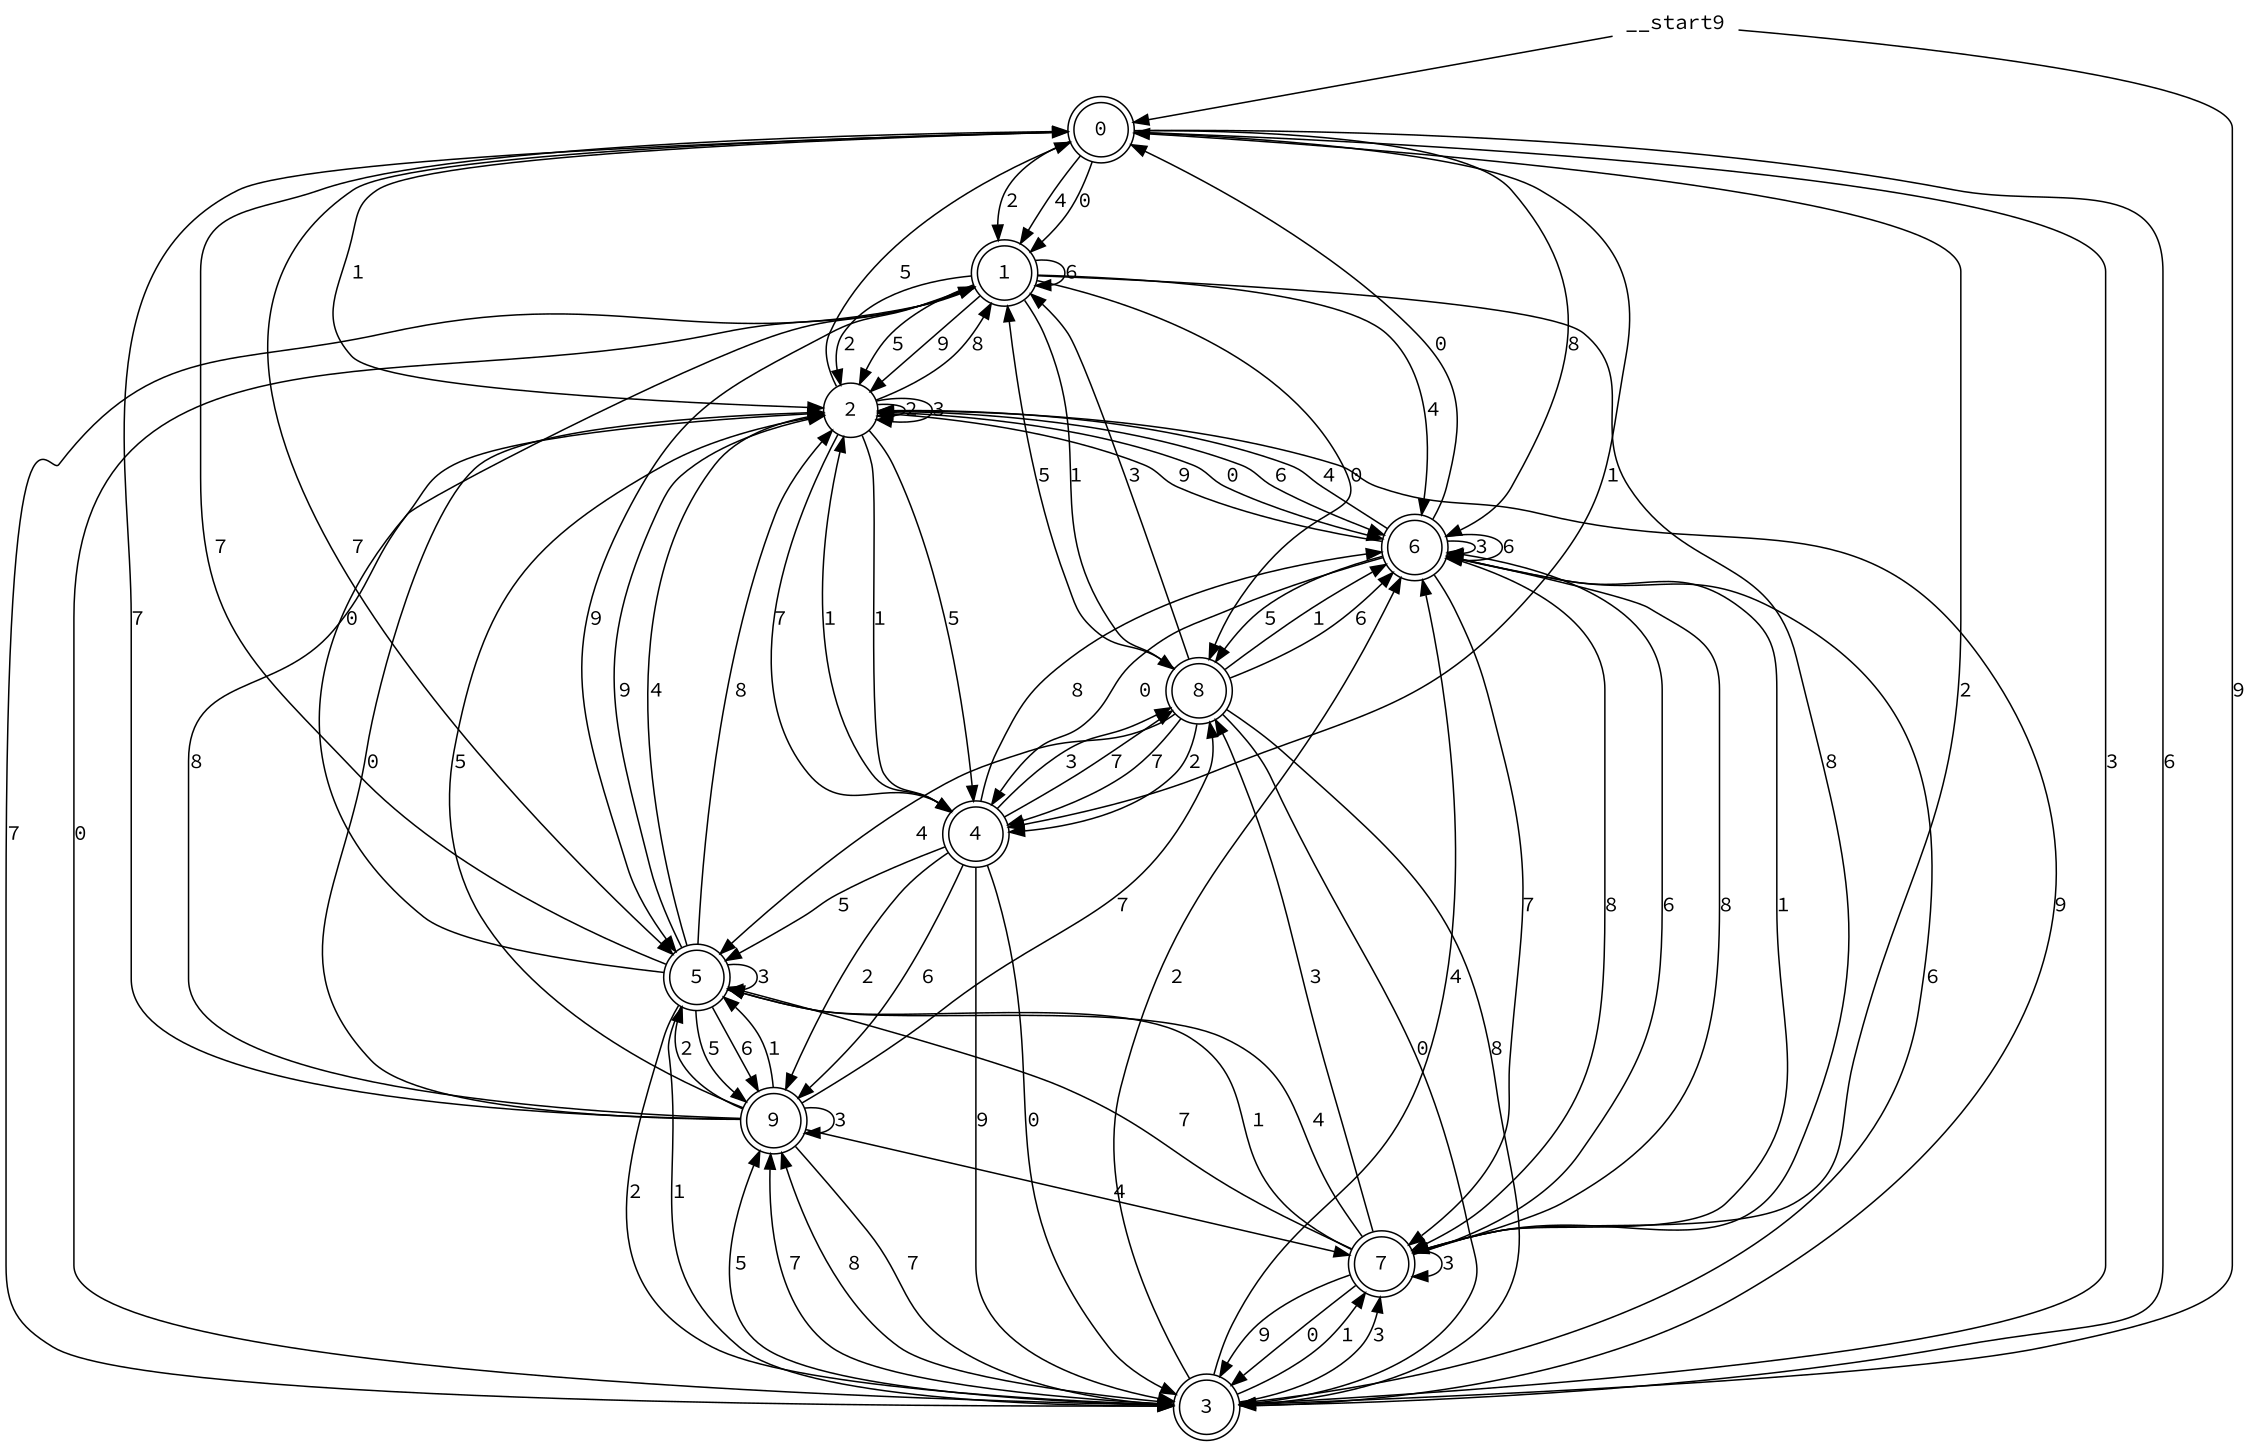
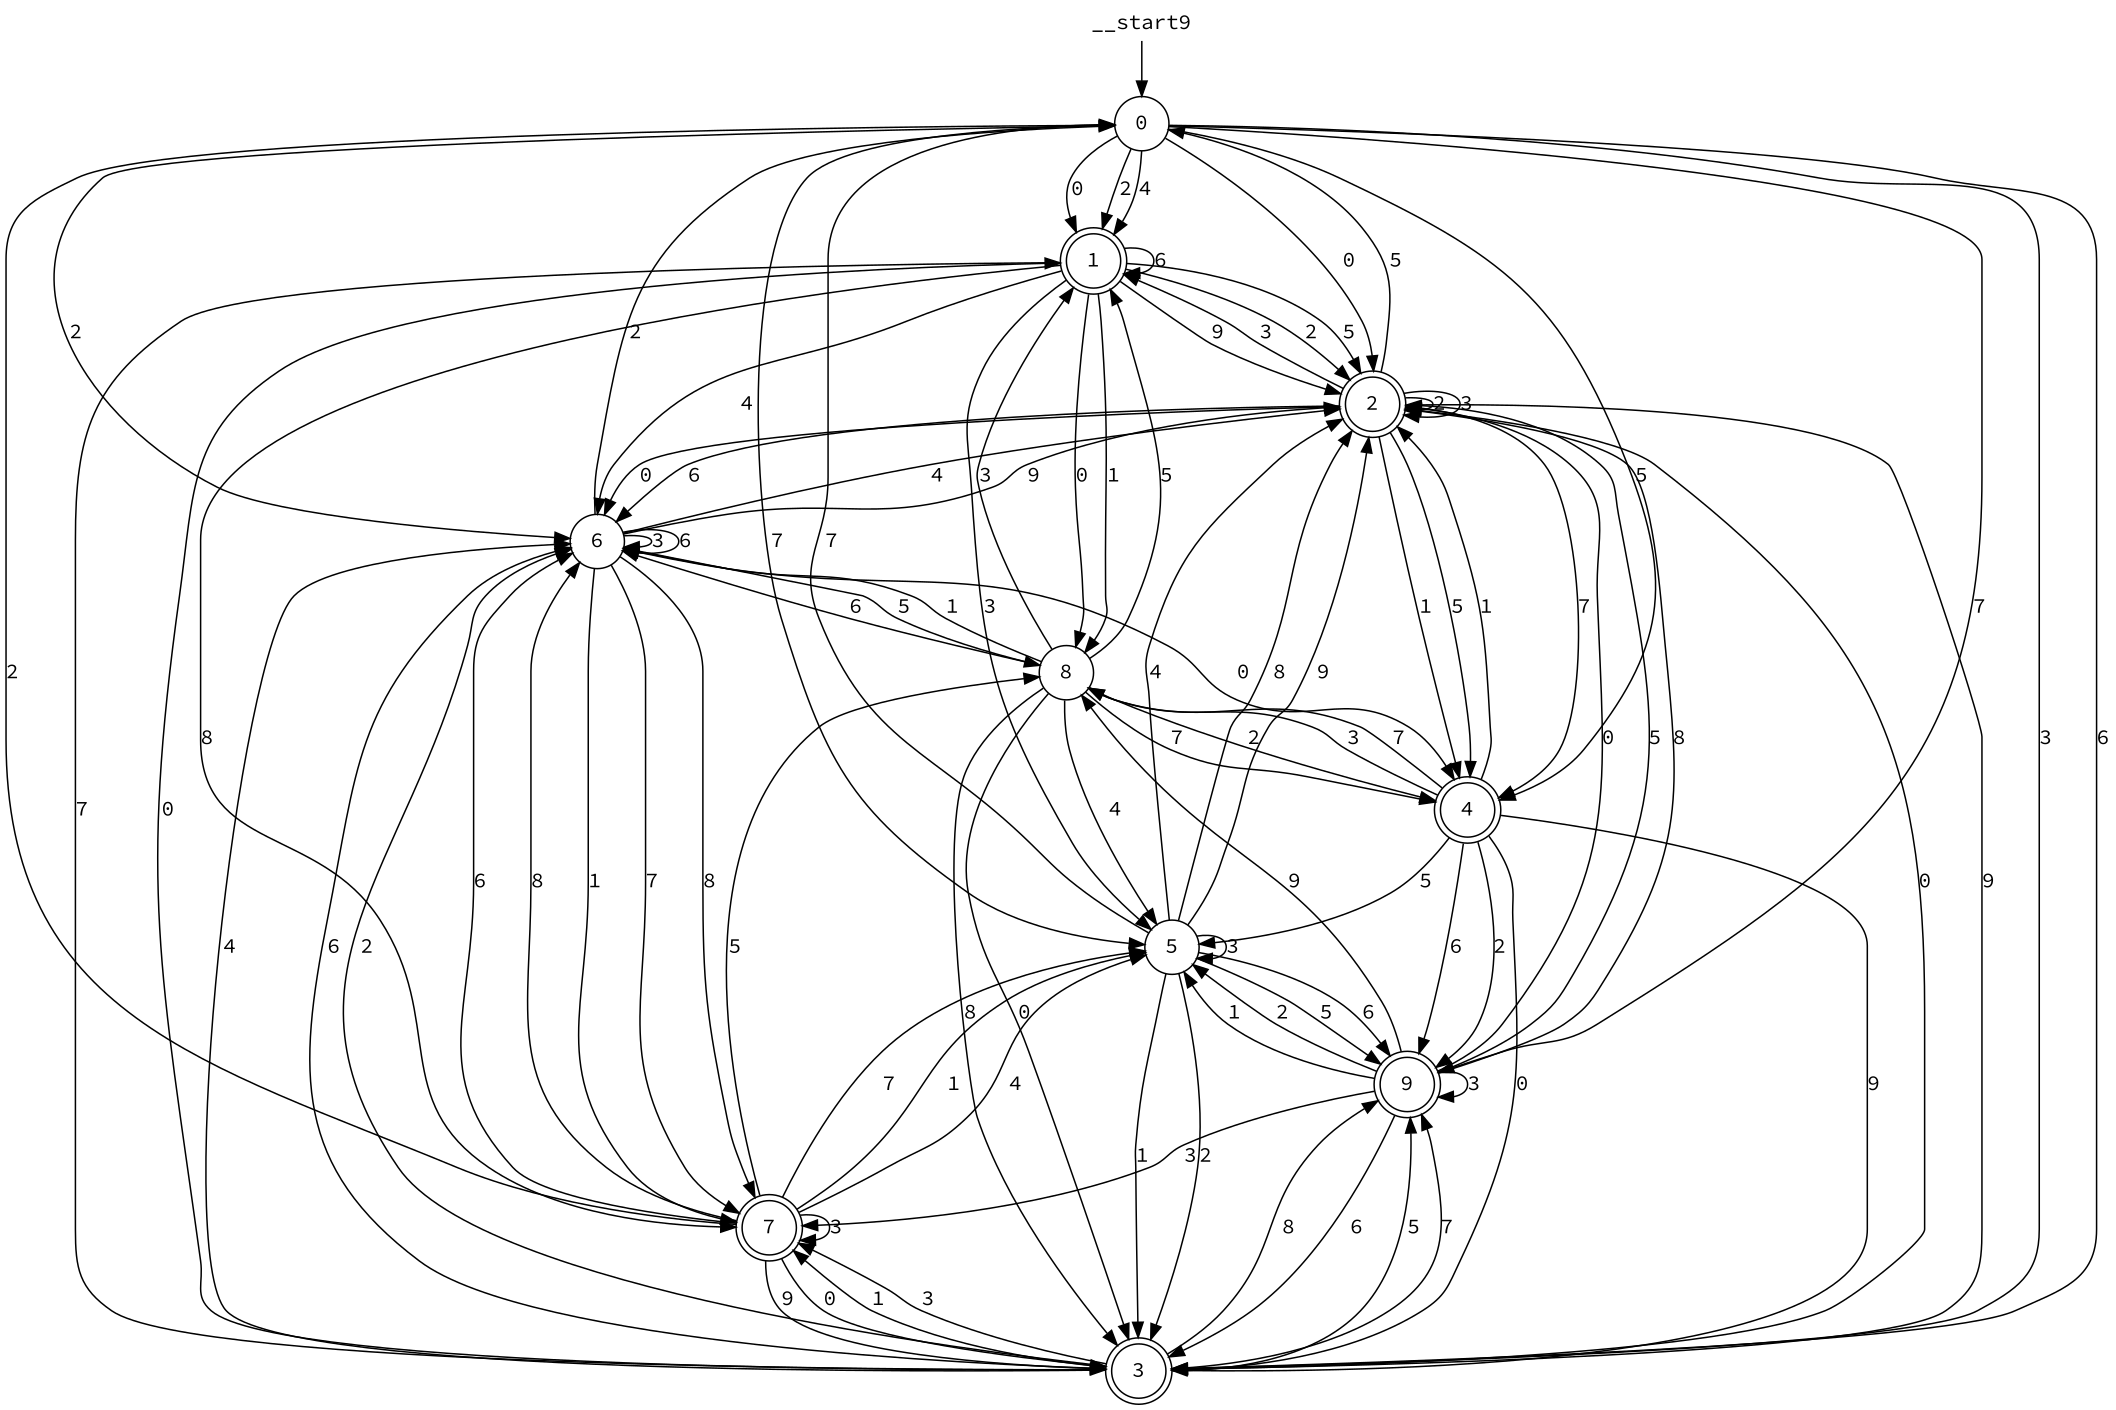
node "0": shape doublecircle -> circle
edge "0" -> "2": label "1" -> "0"
edge "2" -> "1": label "8" -> "3"
edge "6" -> "0": label "0" -> "2"
edge "0" -> "6": label "8" -> "2"
node "2": shape circle -> doublecircle
edge "0" -> "4": label "1" -> "5"
edge "9" -> "0": reversed
node "6": shape doublecircle -> circle
edge "1" -> "5": label "9" -> "3"
edge "4" -> "6": removed, label "8"
edge "5" -> "1": removed, label "0"
node "8": shape doublecircle -> circle
edge "9" -> "8": label "7" -> "9"
edge "3" -> "2": label "9" -> "0"
edge "__start9" -> "3": now "2" -> "3"
node "5": shape doublecircle -> circle
edge "7" -> "8": label "3" -> "5"
edge "9" -> "7": label "4" -> "3"
edge "9" -> "3": label "7" -> "6"
